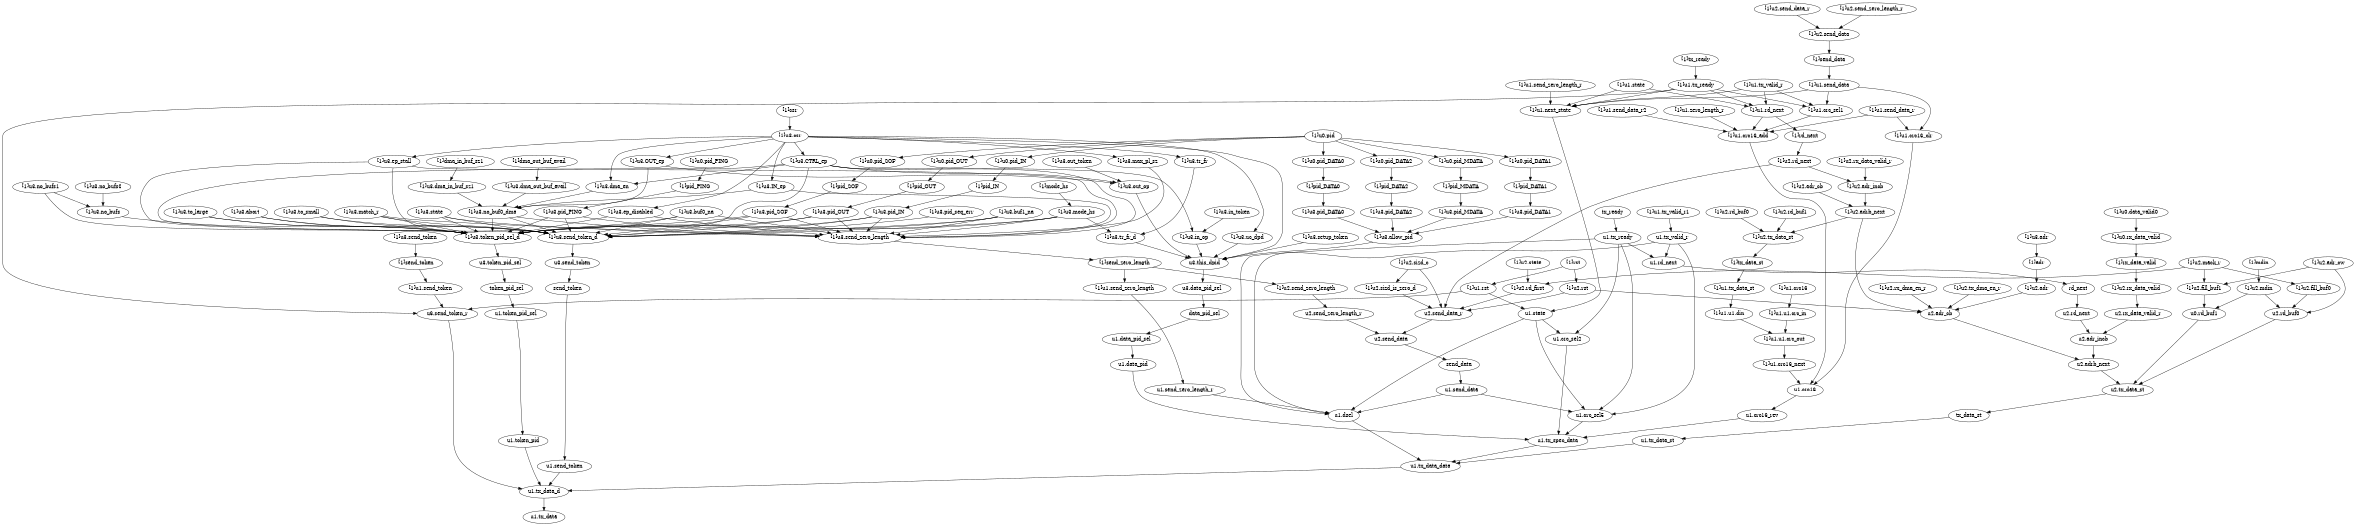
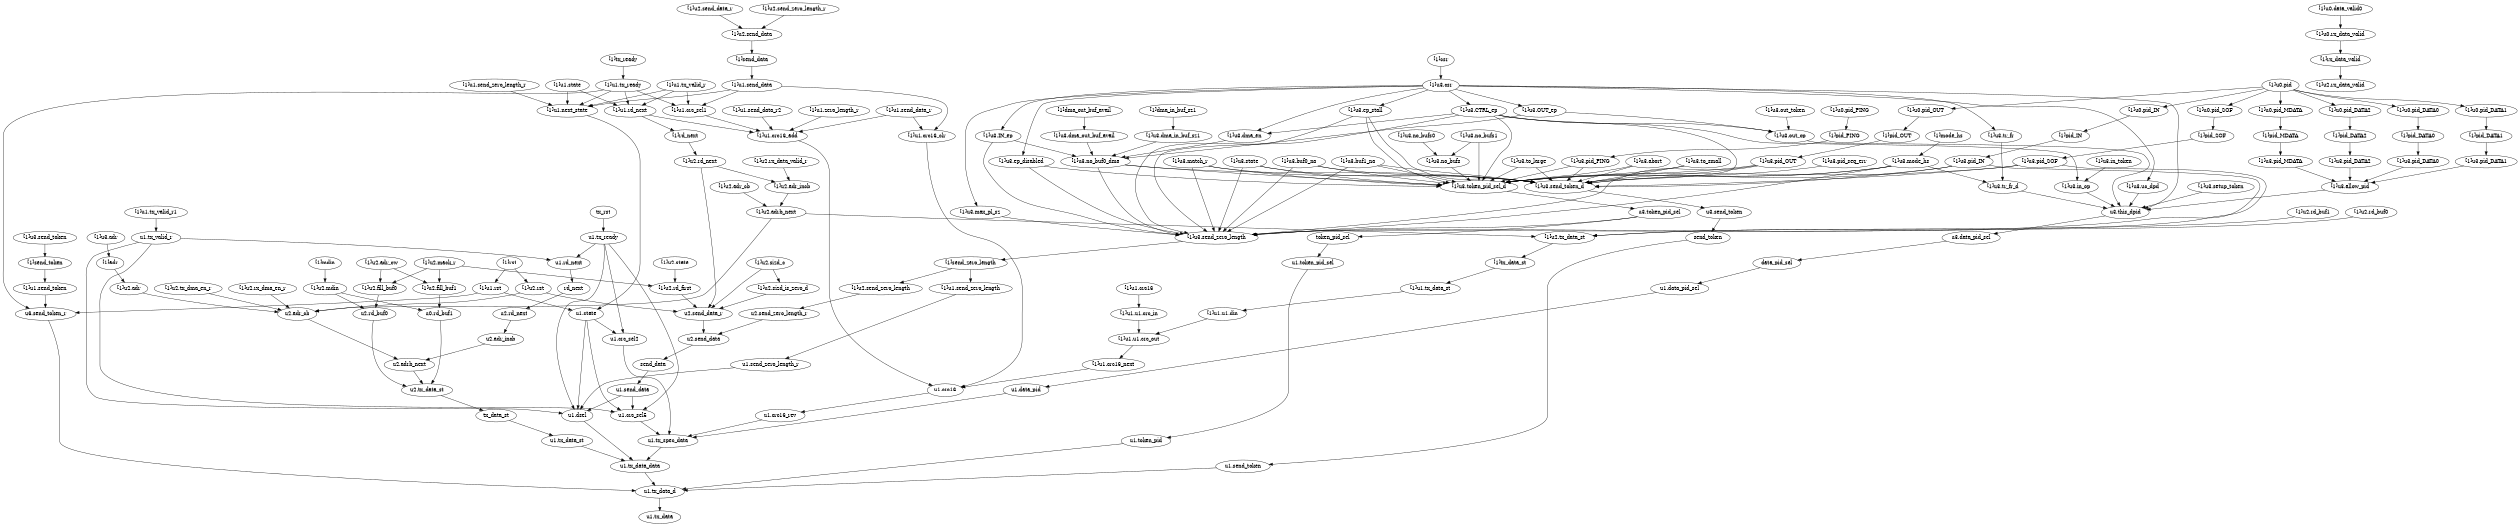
node "tx_ready": label "tx_ready" -> "tx_rst"
edge "[1]u3.pid_PING" -> "[1]u3.send_zero_length": now "u3.token_pid_sel" -> "[1]u3.send_zero_length"
edge "[1]u2.adr_cw" -> "u2.rd_buf0": now "[1]u2.adr_cw" -> "[1]u2.fill_buf0"
node "u2.rx_data_valid_r": removed
